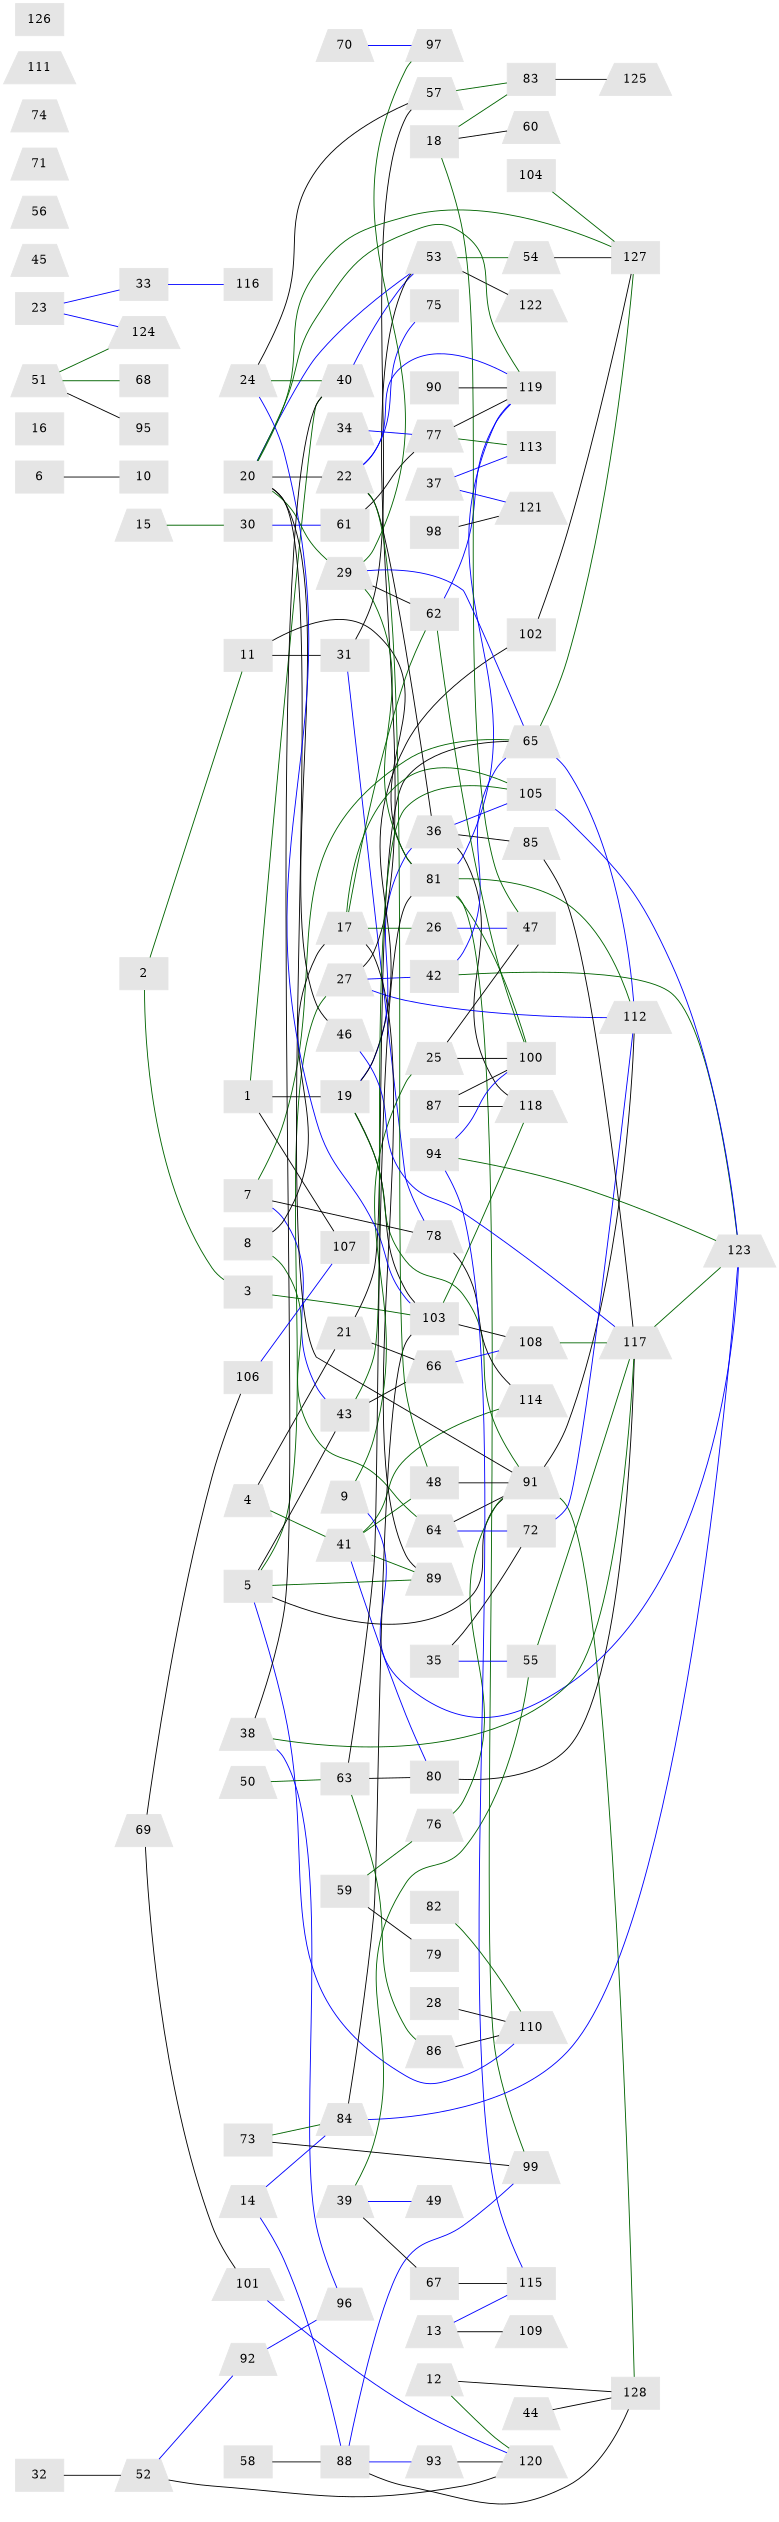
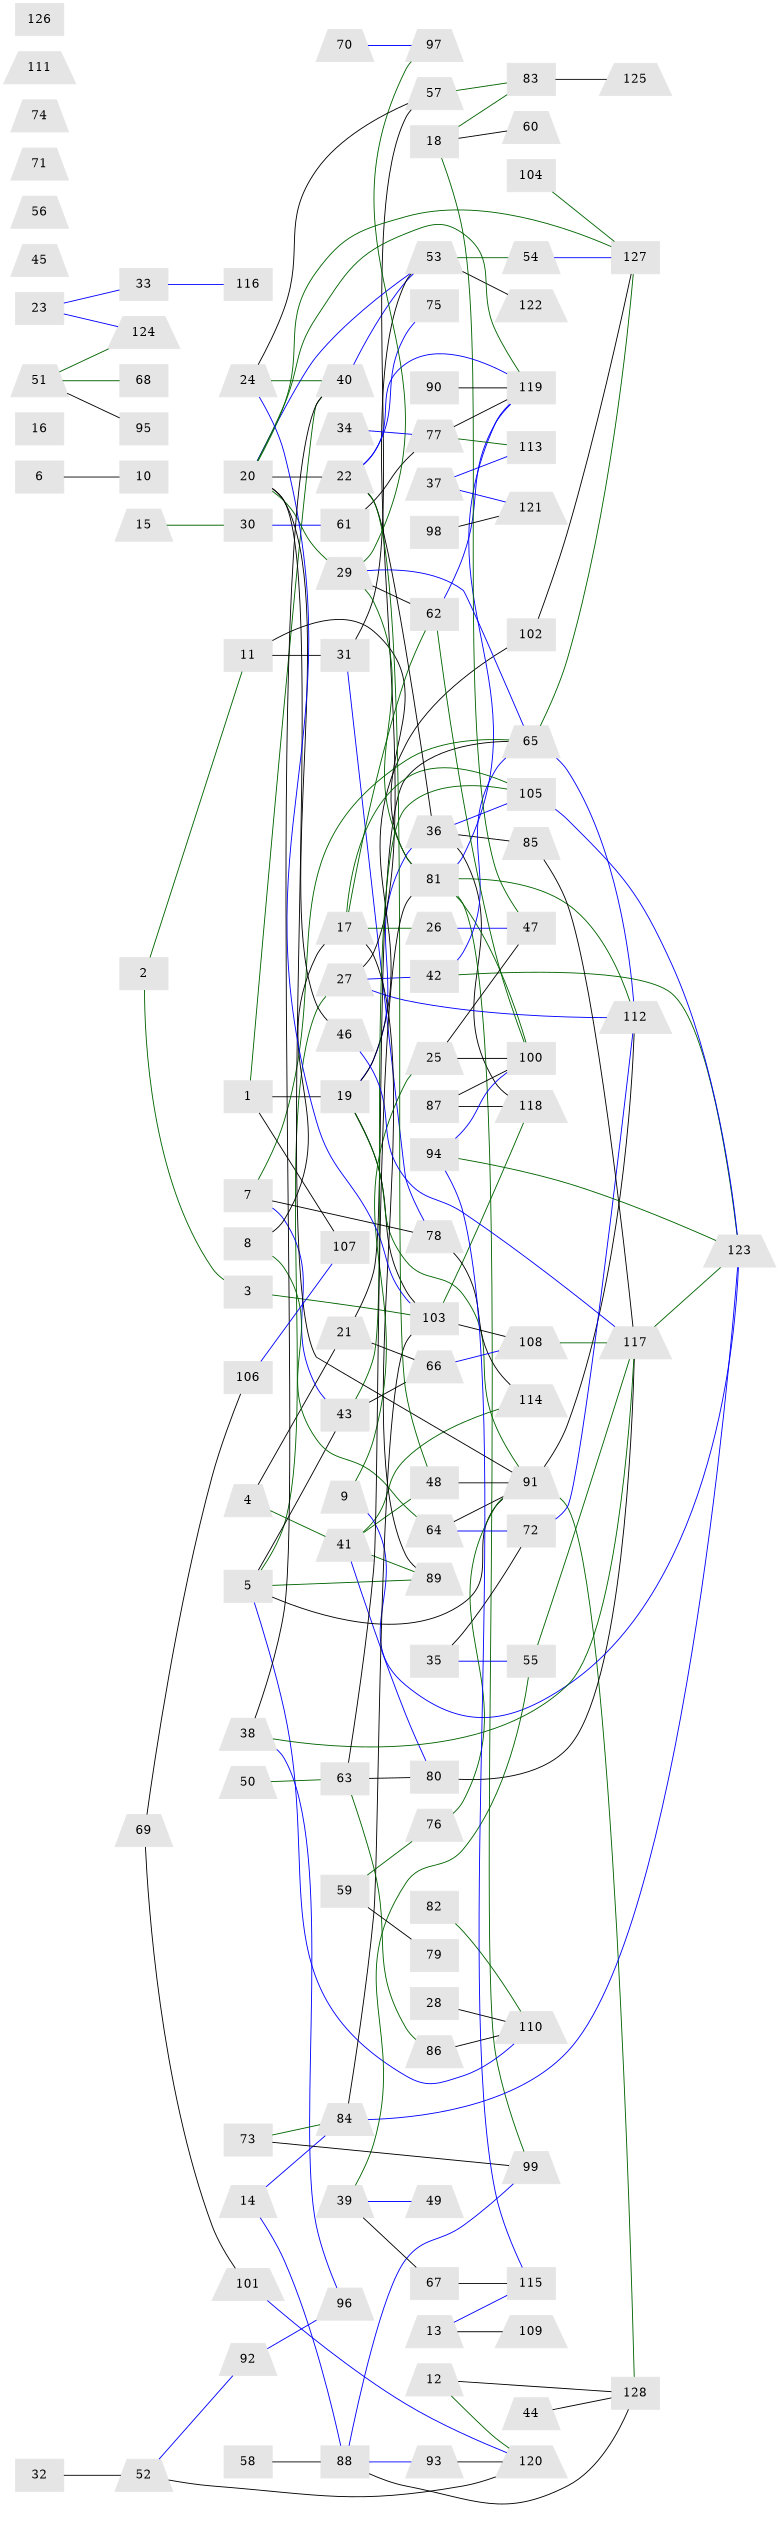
edge "54" -- "127": color black -> blue
